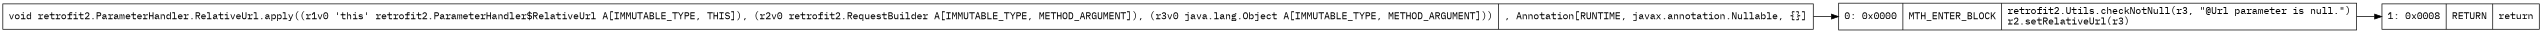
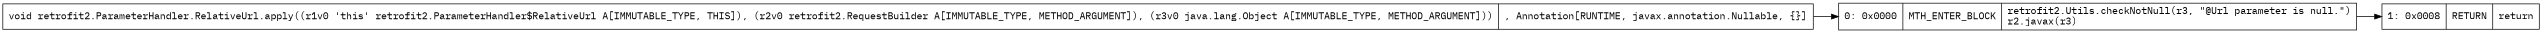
node "0: 0x0000": text "r2.setRelativeUrl(r3)" -> "r2.javax(r3)"
